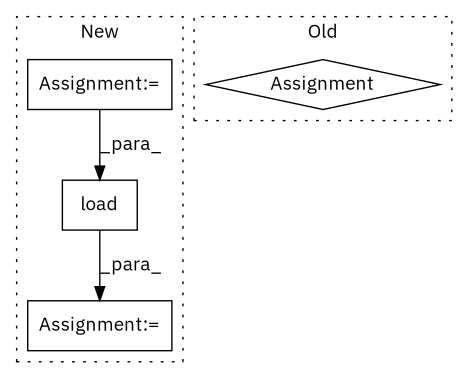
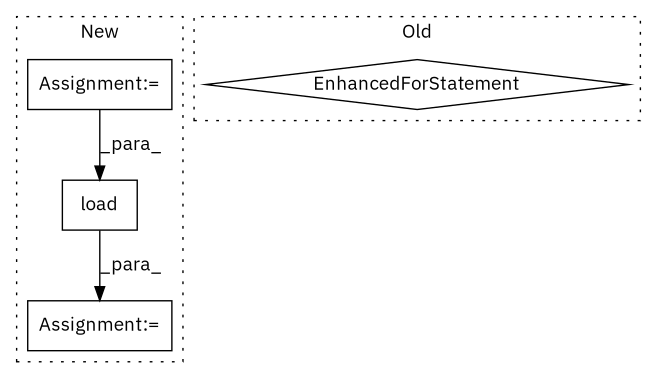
node "Assignment": label "Assignment" -> "EnhancedForStatement"
